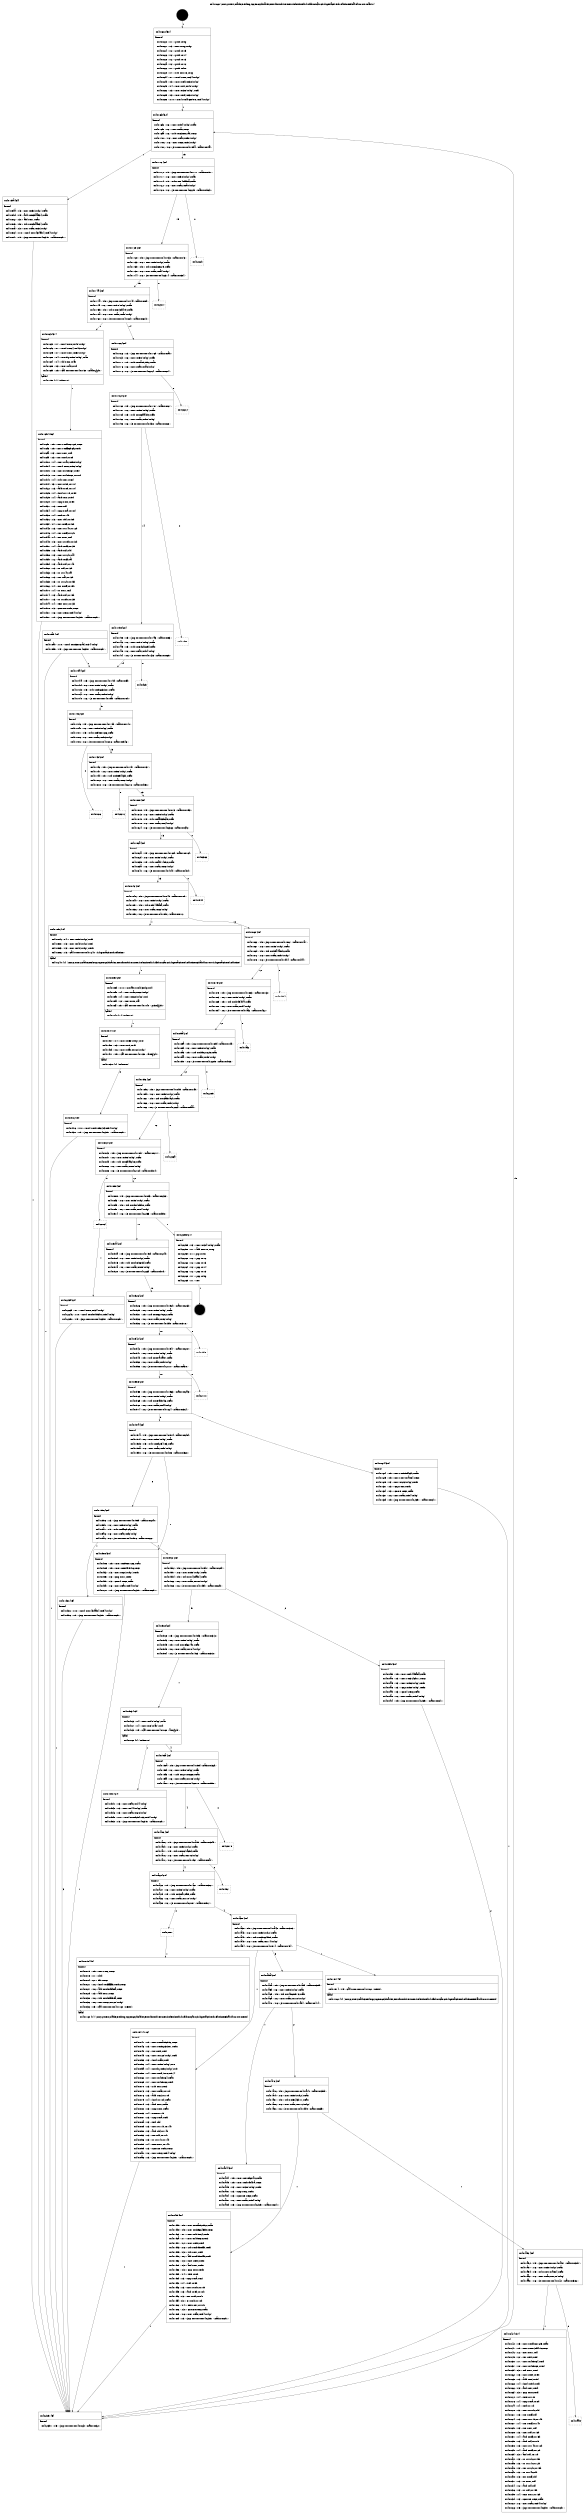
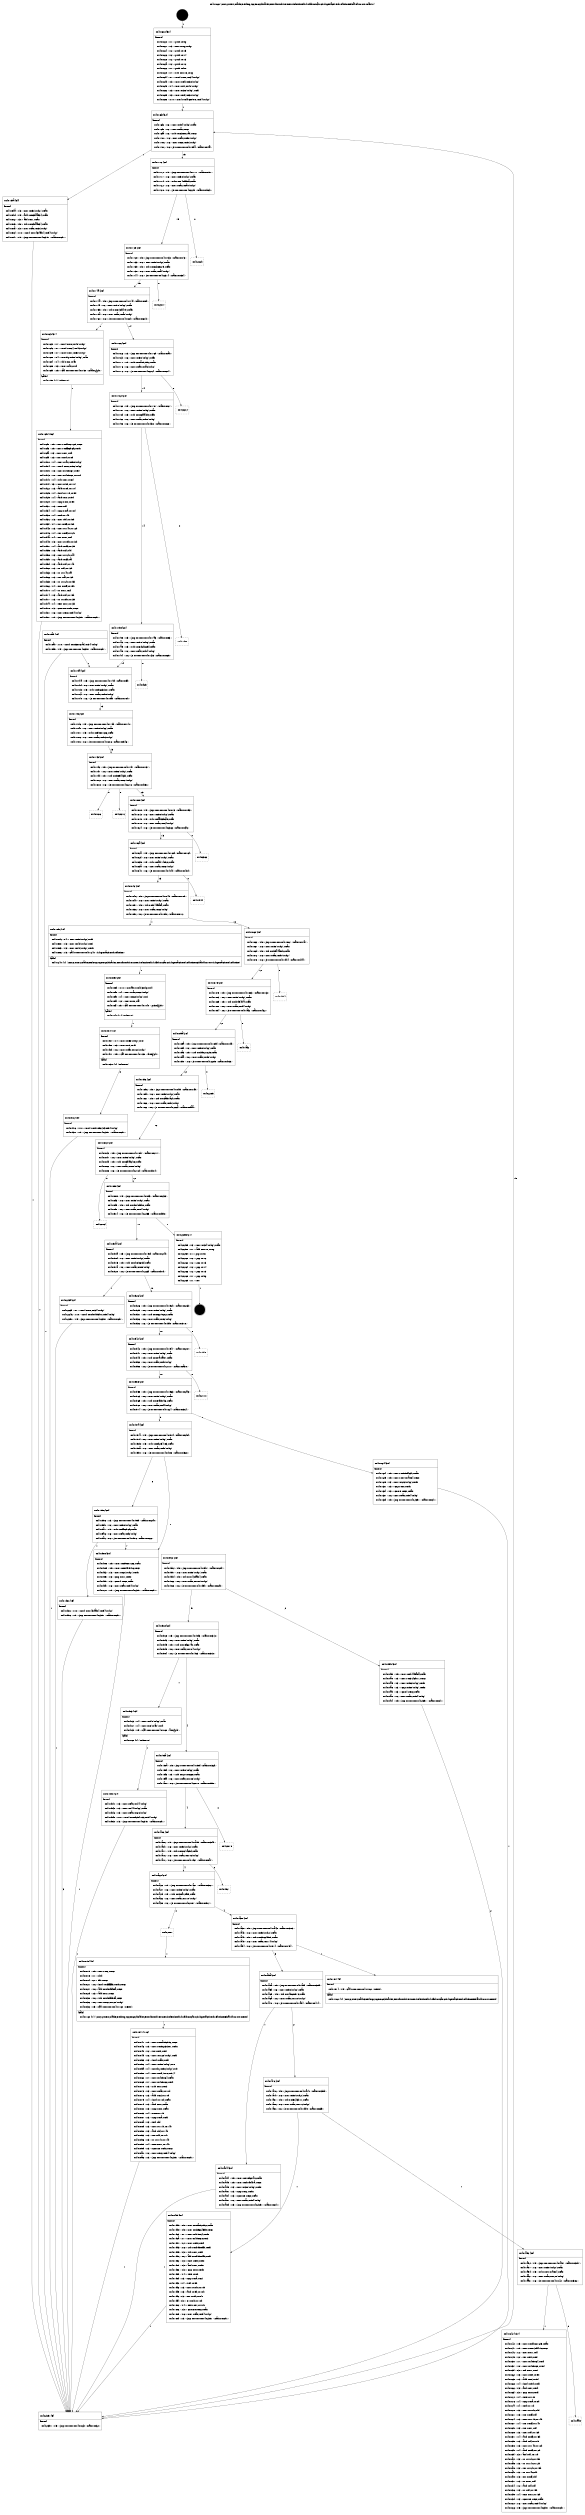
edge "0x401766 [28]" -> "0x401782 [28]": added, label "14"
edge "0x4017ba [28]" -> "0x4017d6 [28]": label " 5" -> " 13"
edge "0x4017d6 [28]" -> "0x401c06": now "0x4017f2 [28]" -> "0x401c06"
node "0x40226a": removed
edge "0x4021cd" -> "0x40223f [22]": now "0x40190a [28]" -> "0x40223f [22]"
edge "0x401996 [28]" -> "0x4019b2 [28]": now "0x401996 [28]" -> "0x401be8 [30]"
edge "0x401bc3 [13]" -> "0x4019ea [28]": now "0x4019ce [28]" -> "0x4019ea [28]"
edge "0x401a3e [28]" -> "0x401e41 [106]": now "0x401e19 [40]" -> "0x401e41 [106]"
edge "0x401bd0 [24]" -> "0x402391 [5]": added, label "1"
edge "0x401ad4 [30]" -> "0x402391 [5]": added, label "1"
